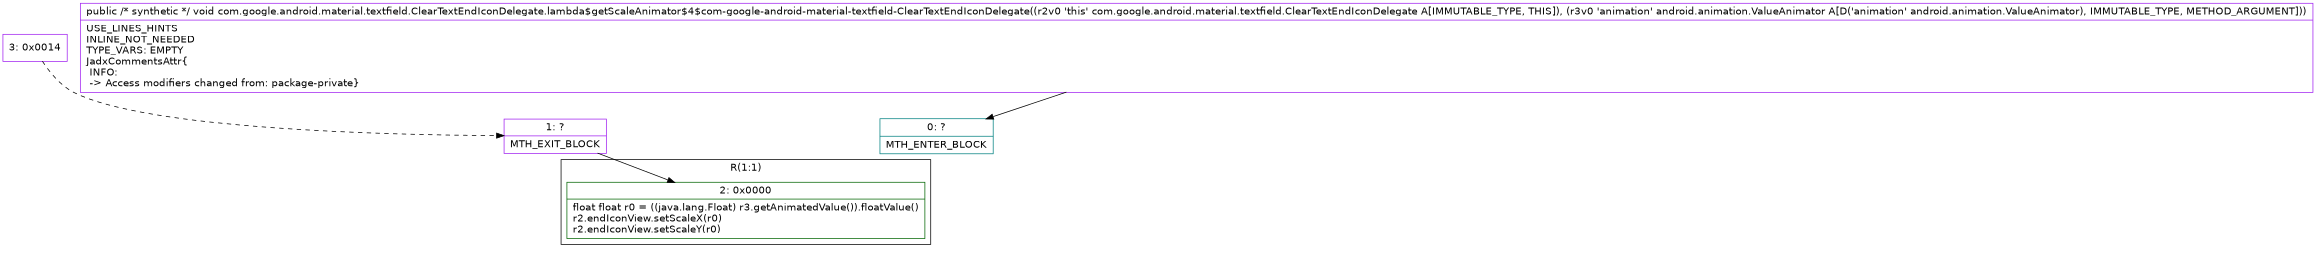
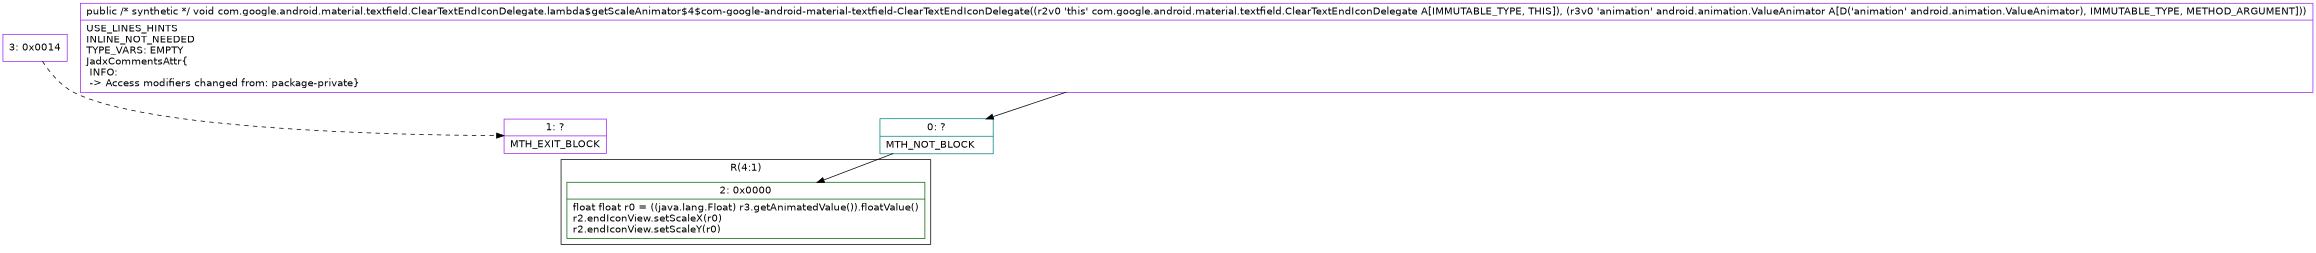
node "0: ?": text "MTH_ENTER_BLOCK" -> "MTH_NOT_BLOCK"
edge "1: ?" -> "2: 0x0000": now "0: ?" -> "2: 0x0000"
cluster "R(1:1)": label "R(1:1)" -> "R(4:1)"
